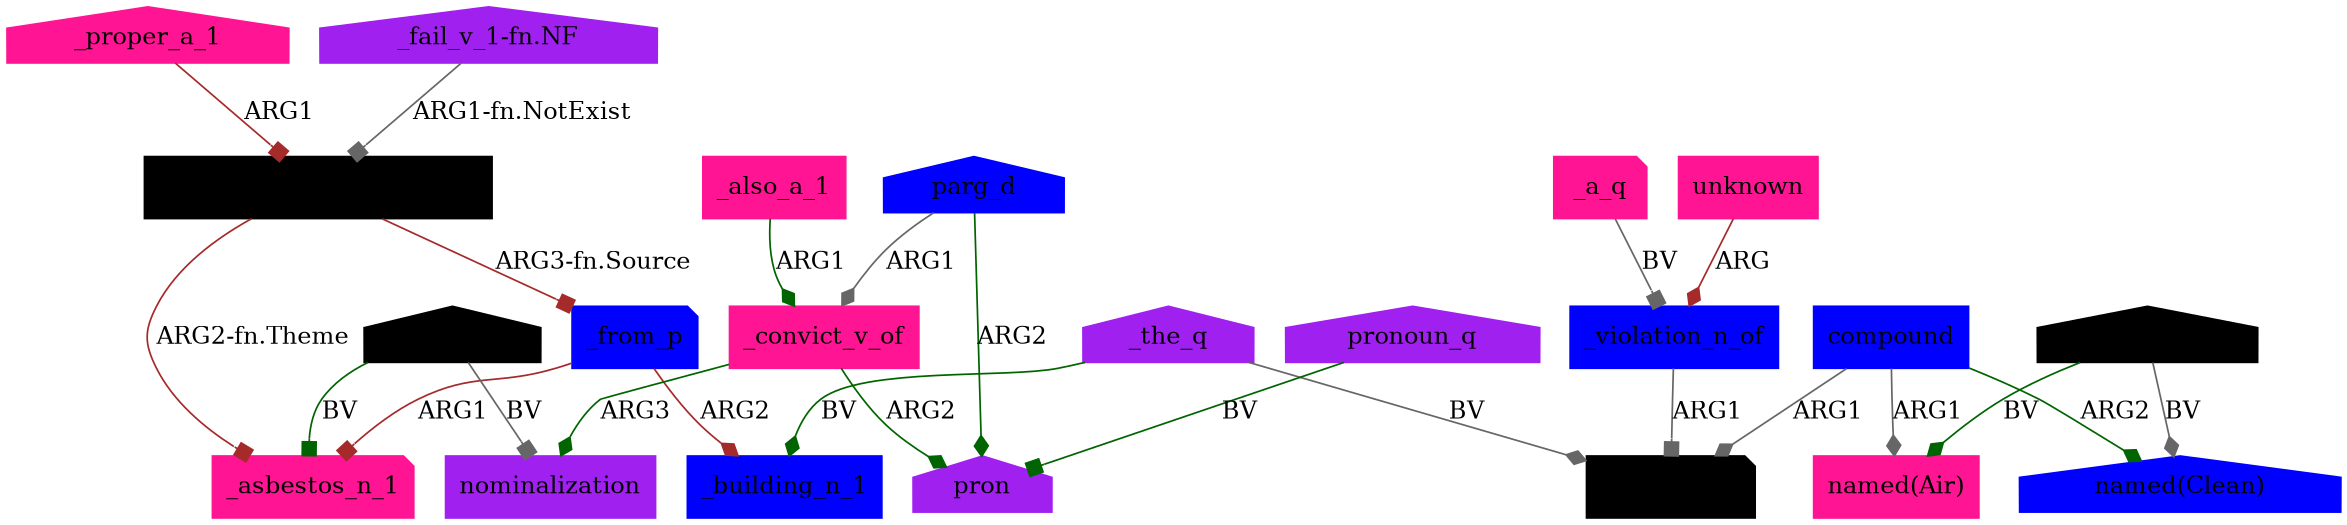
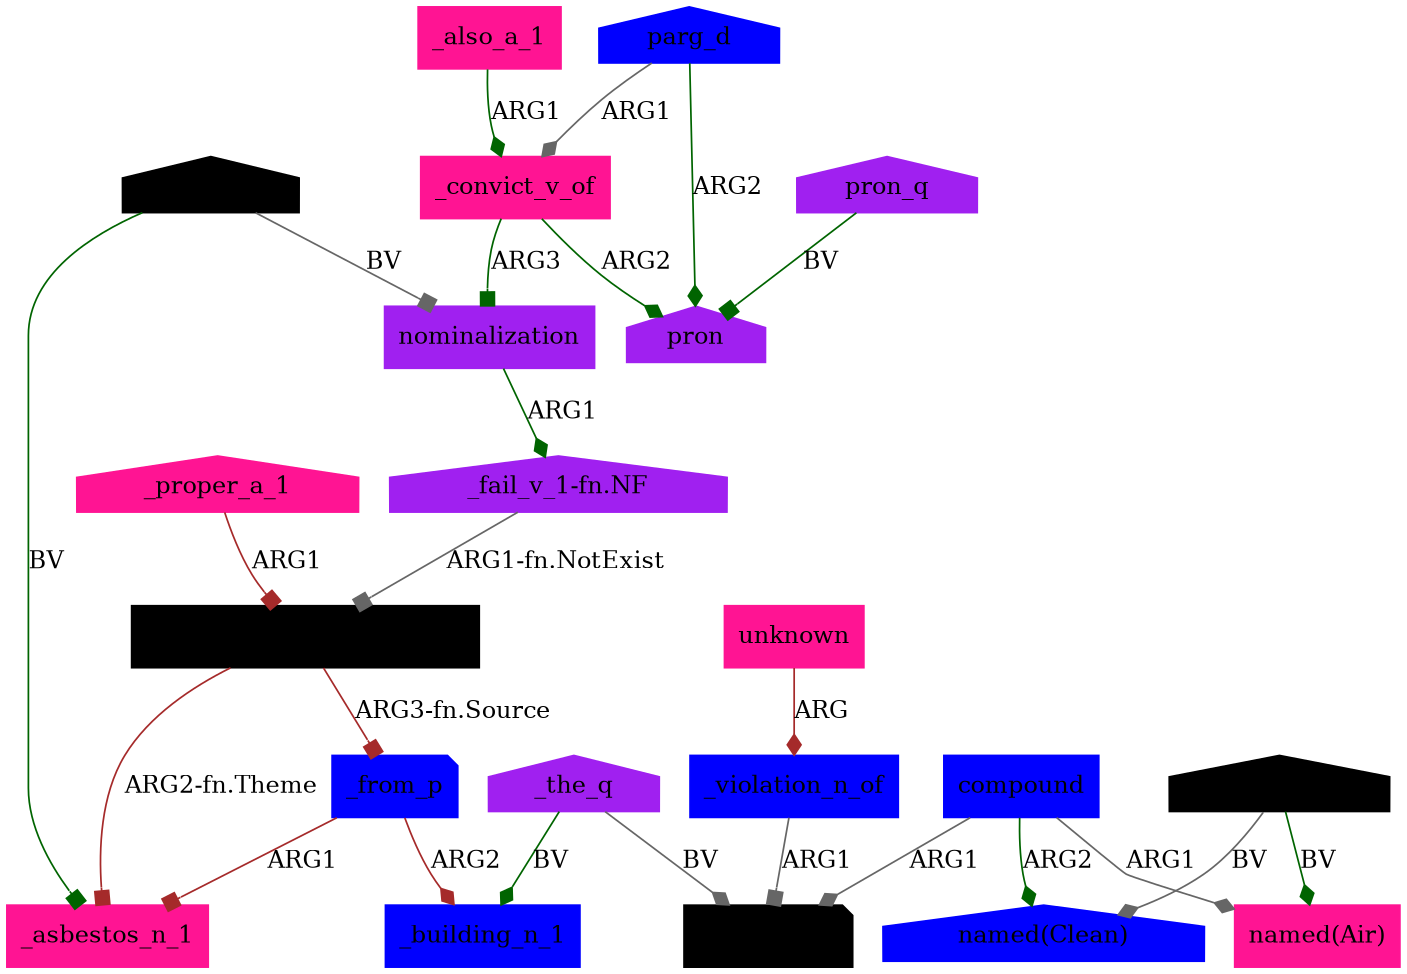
node "_a_q": removed
node "pronoun_q": label "pronoun_q" -> "pron_q"
edge "_convict_v_of" -> "nominalization": arrowhead diamond -> box
edge "nominalization" -> "_fail_v_1-fn.NF": added, label "ARG1"
node "_asbestos_n_1": shape note -> box
